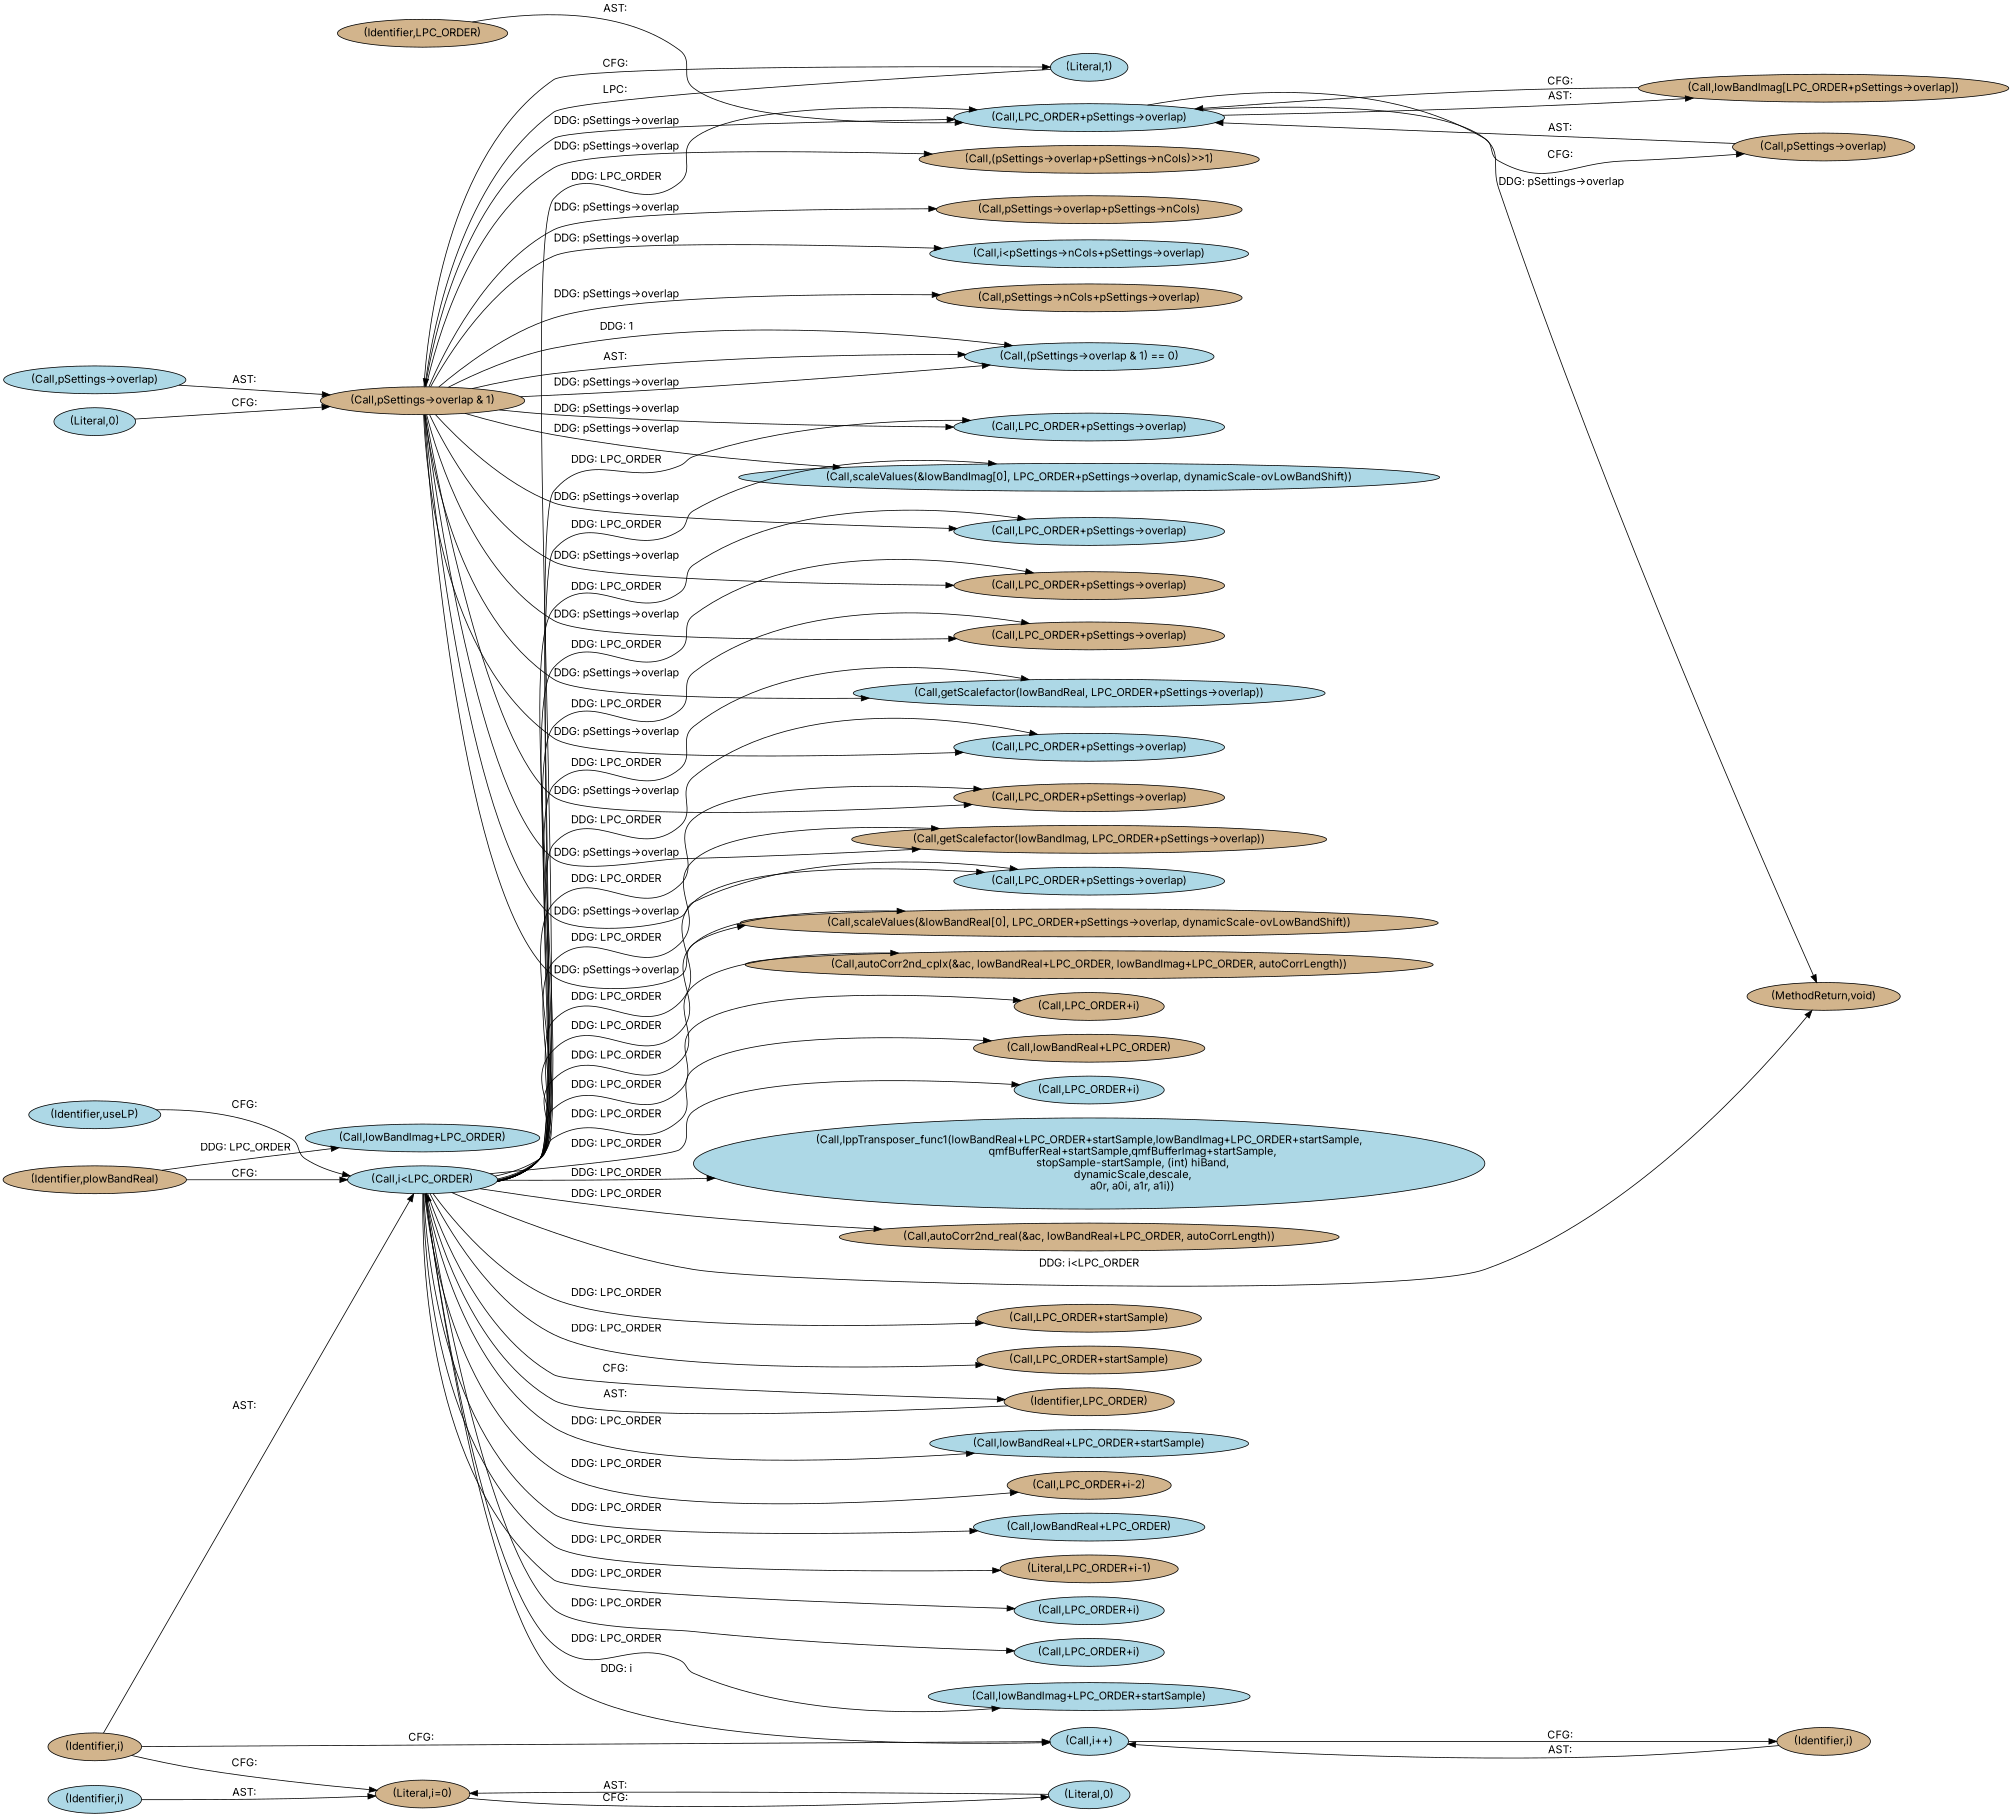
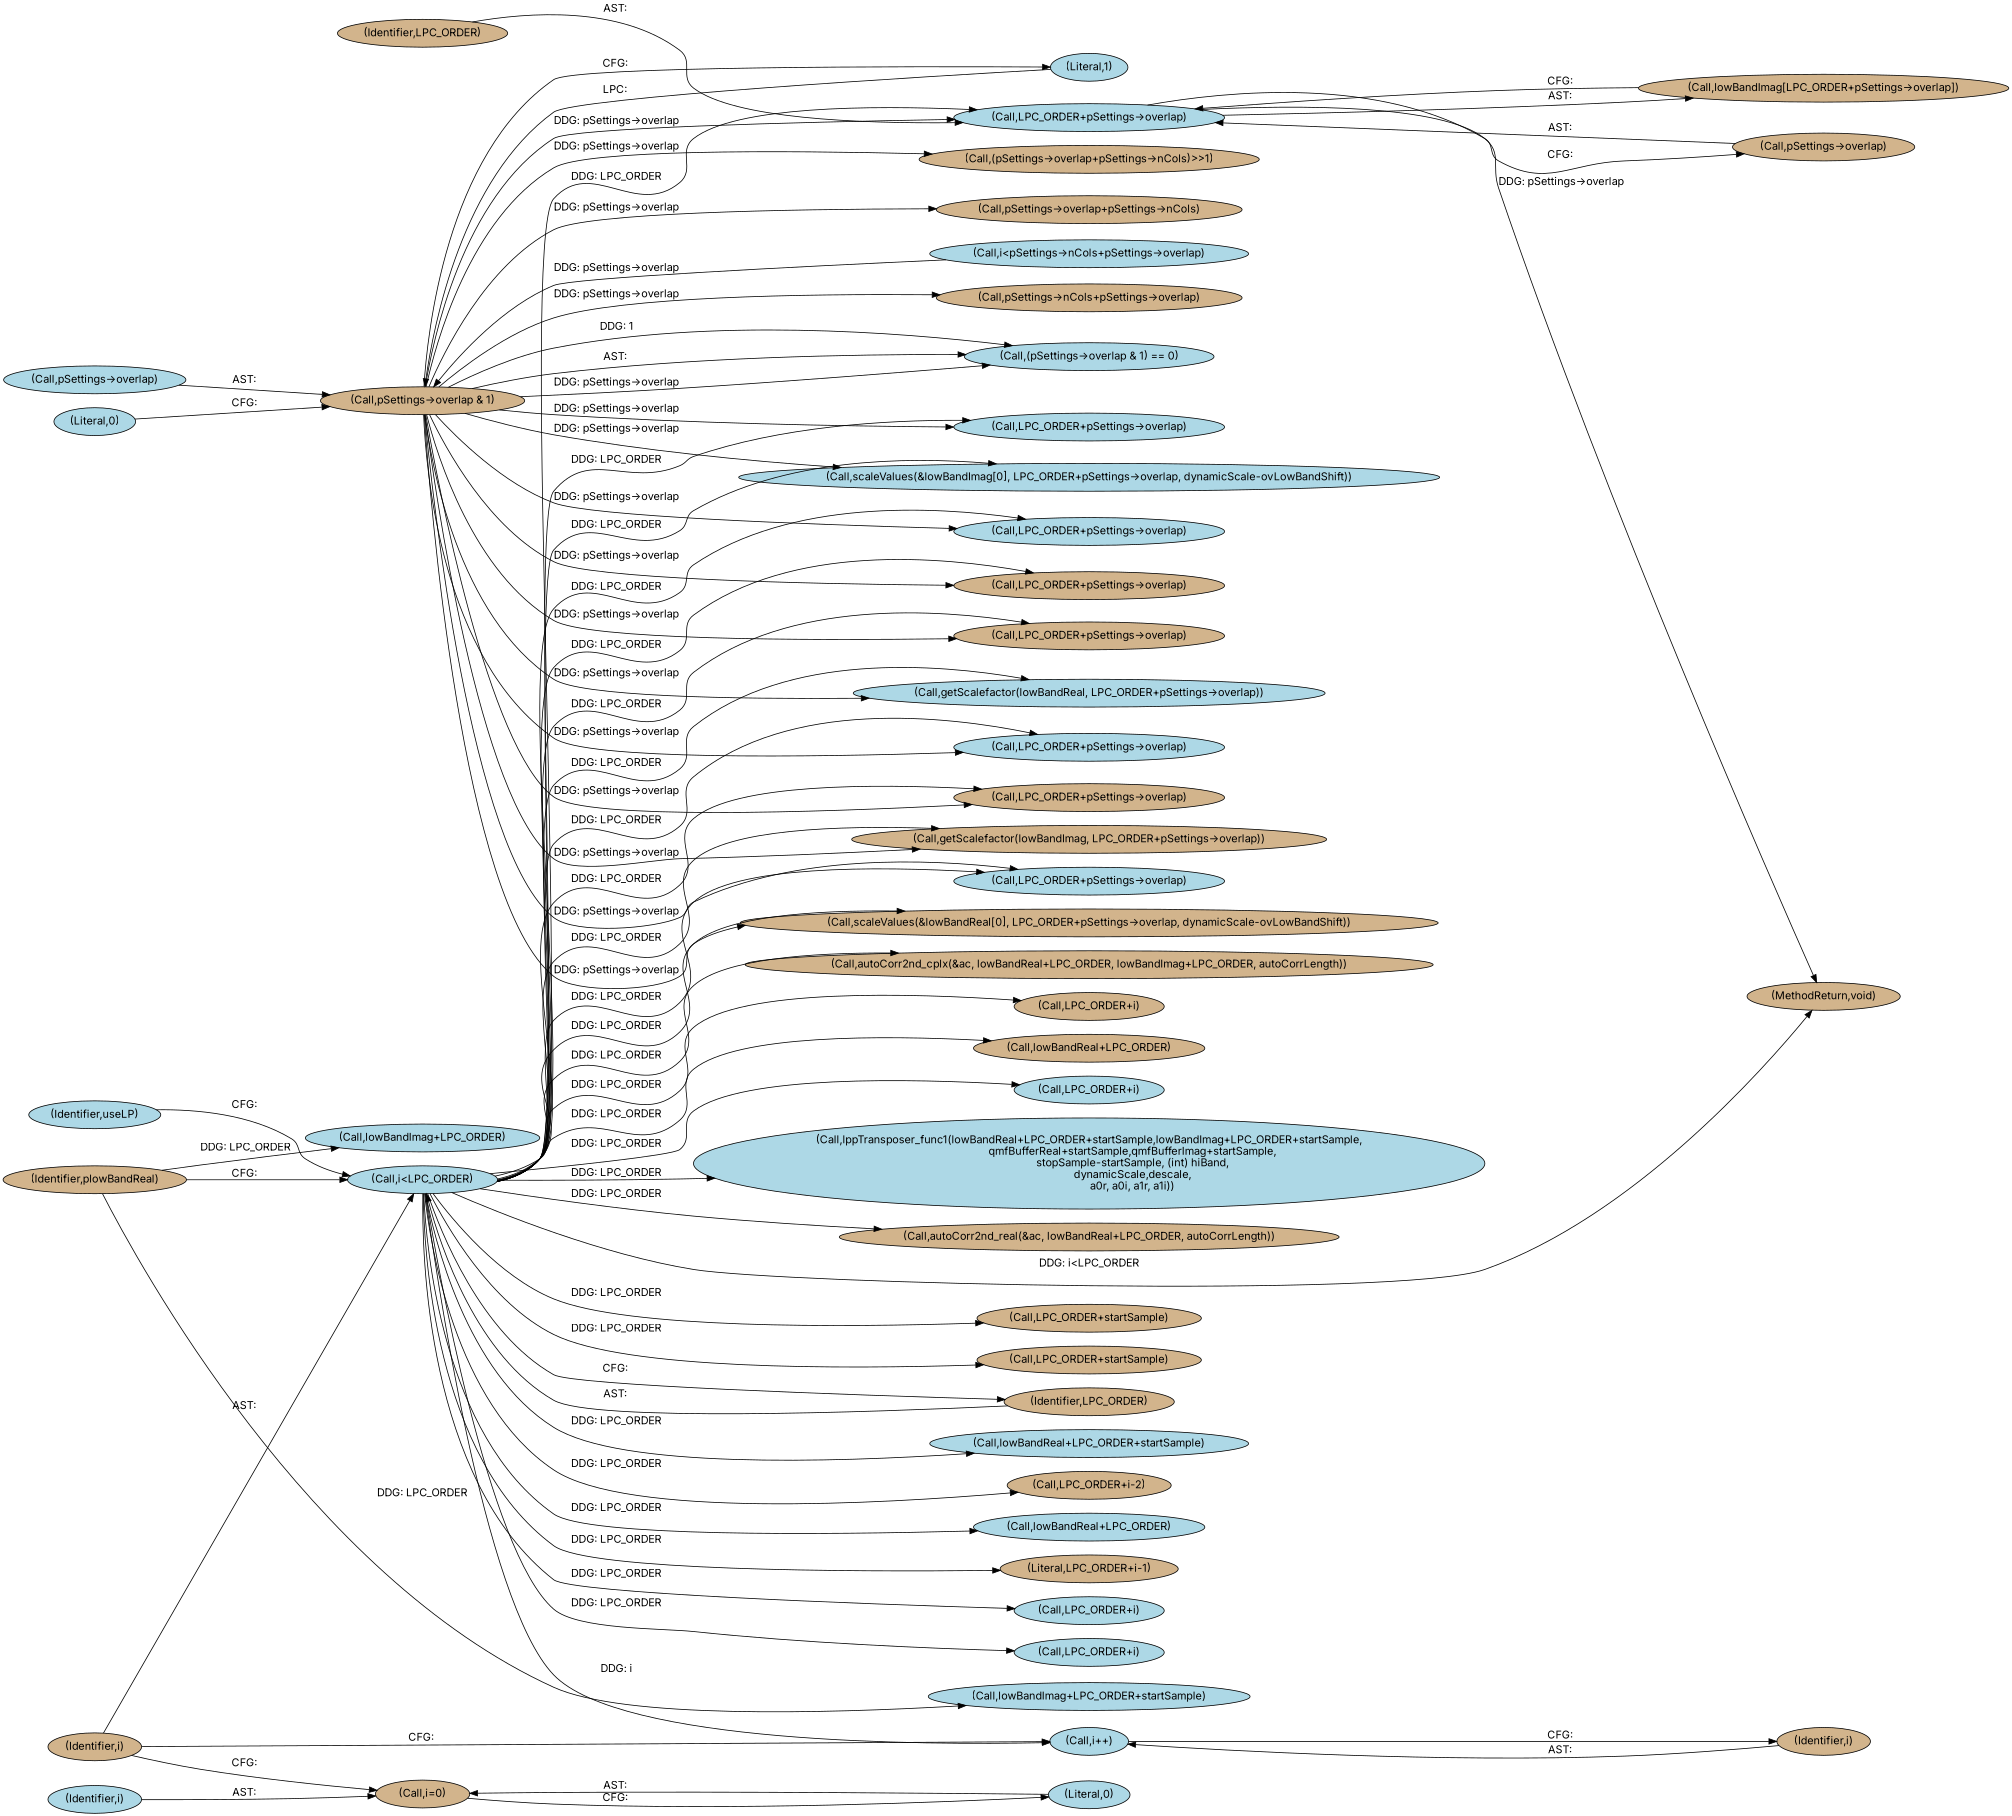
edge "(Call,pSettings->overlap & 1)" -> "(Call,i<pSettings->nCols+pSettings->overlap)": reversed
edge "(Call,i<LPC_ORDER)" -> "(Call,lowBandImag+LPC_ORDER+startSample)": now "(Identifier,plowBandReal)" -> "(Call,lowBandImag+LPC_ORDER+startSample)"
node "(Literal,i=0)": label "(Literal,i=0)" -> "(Call,i=0)"
